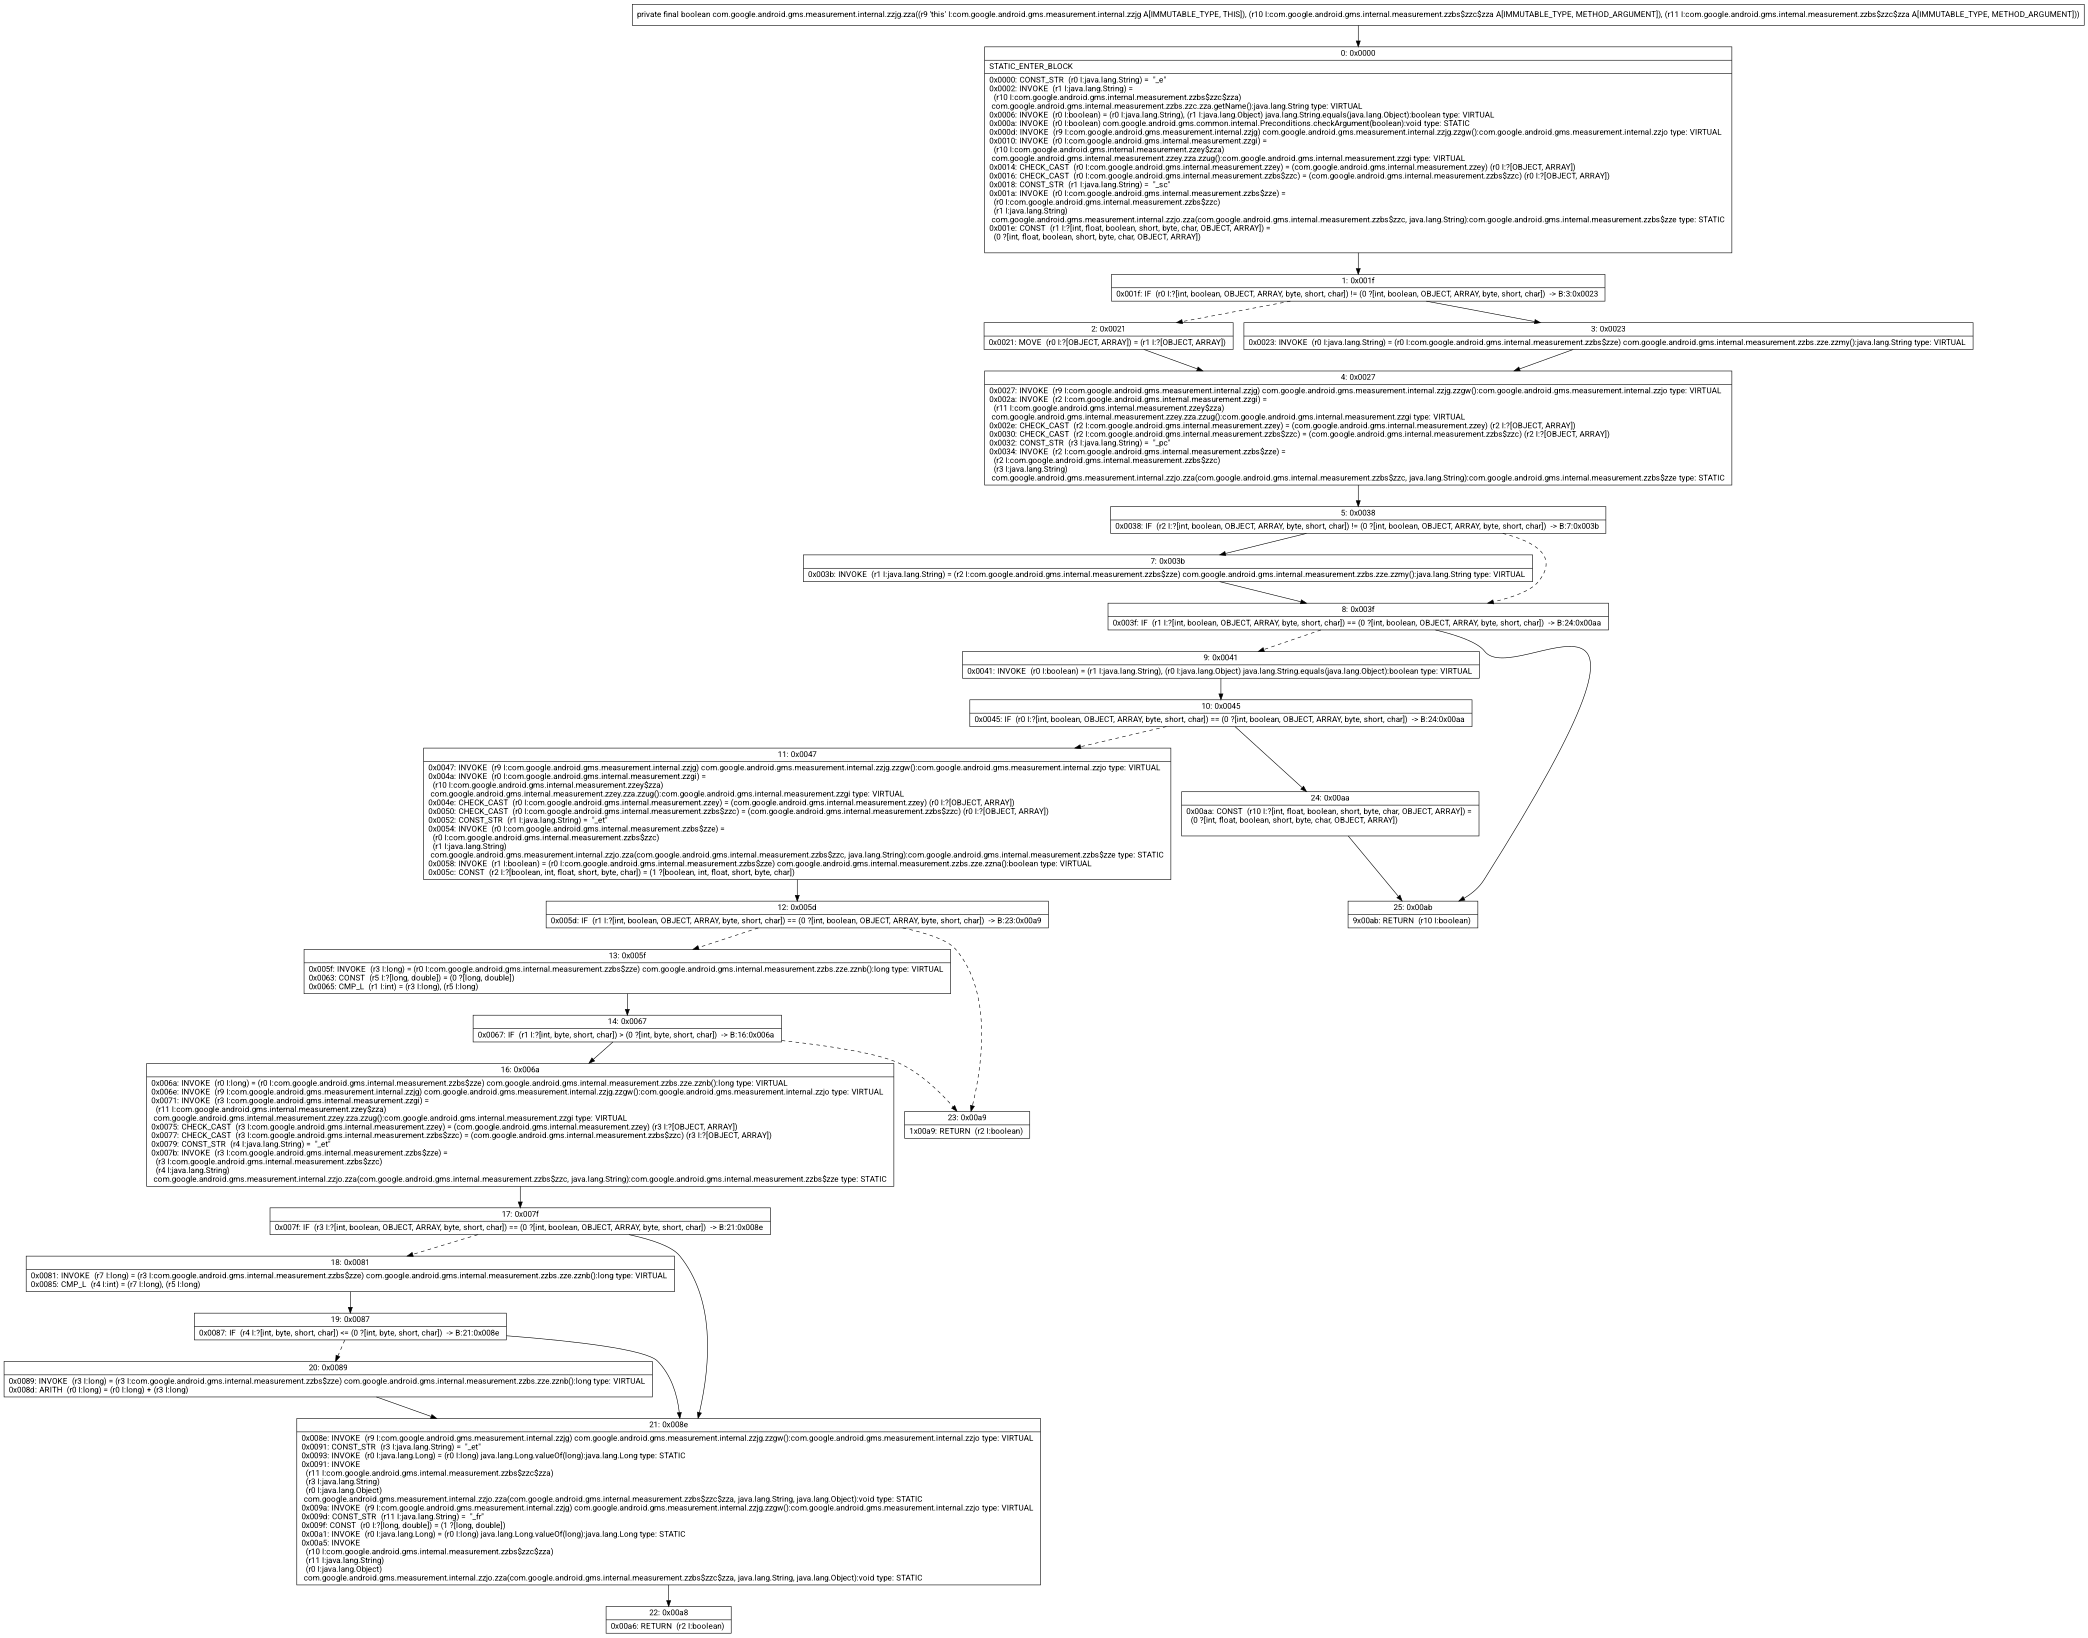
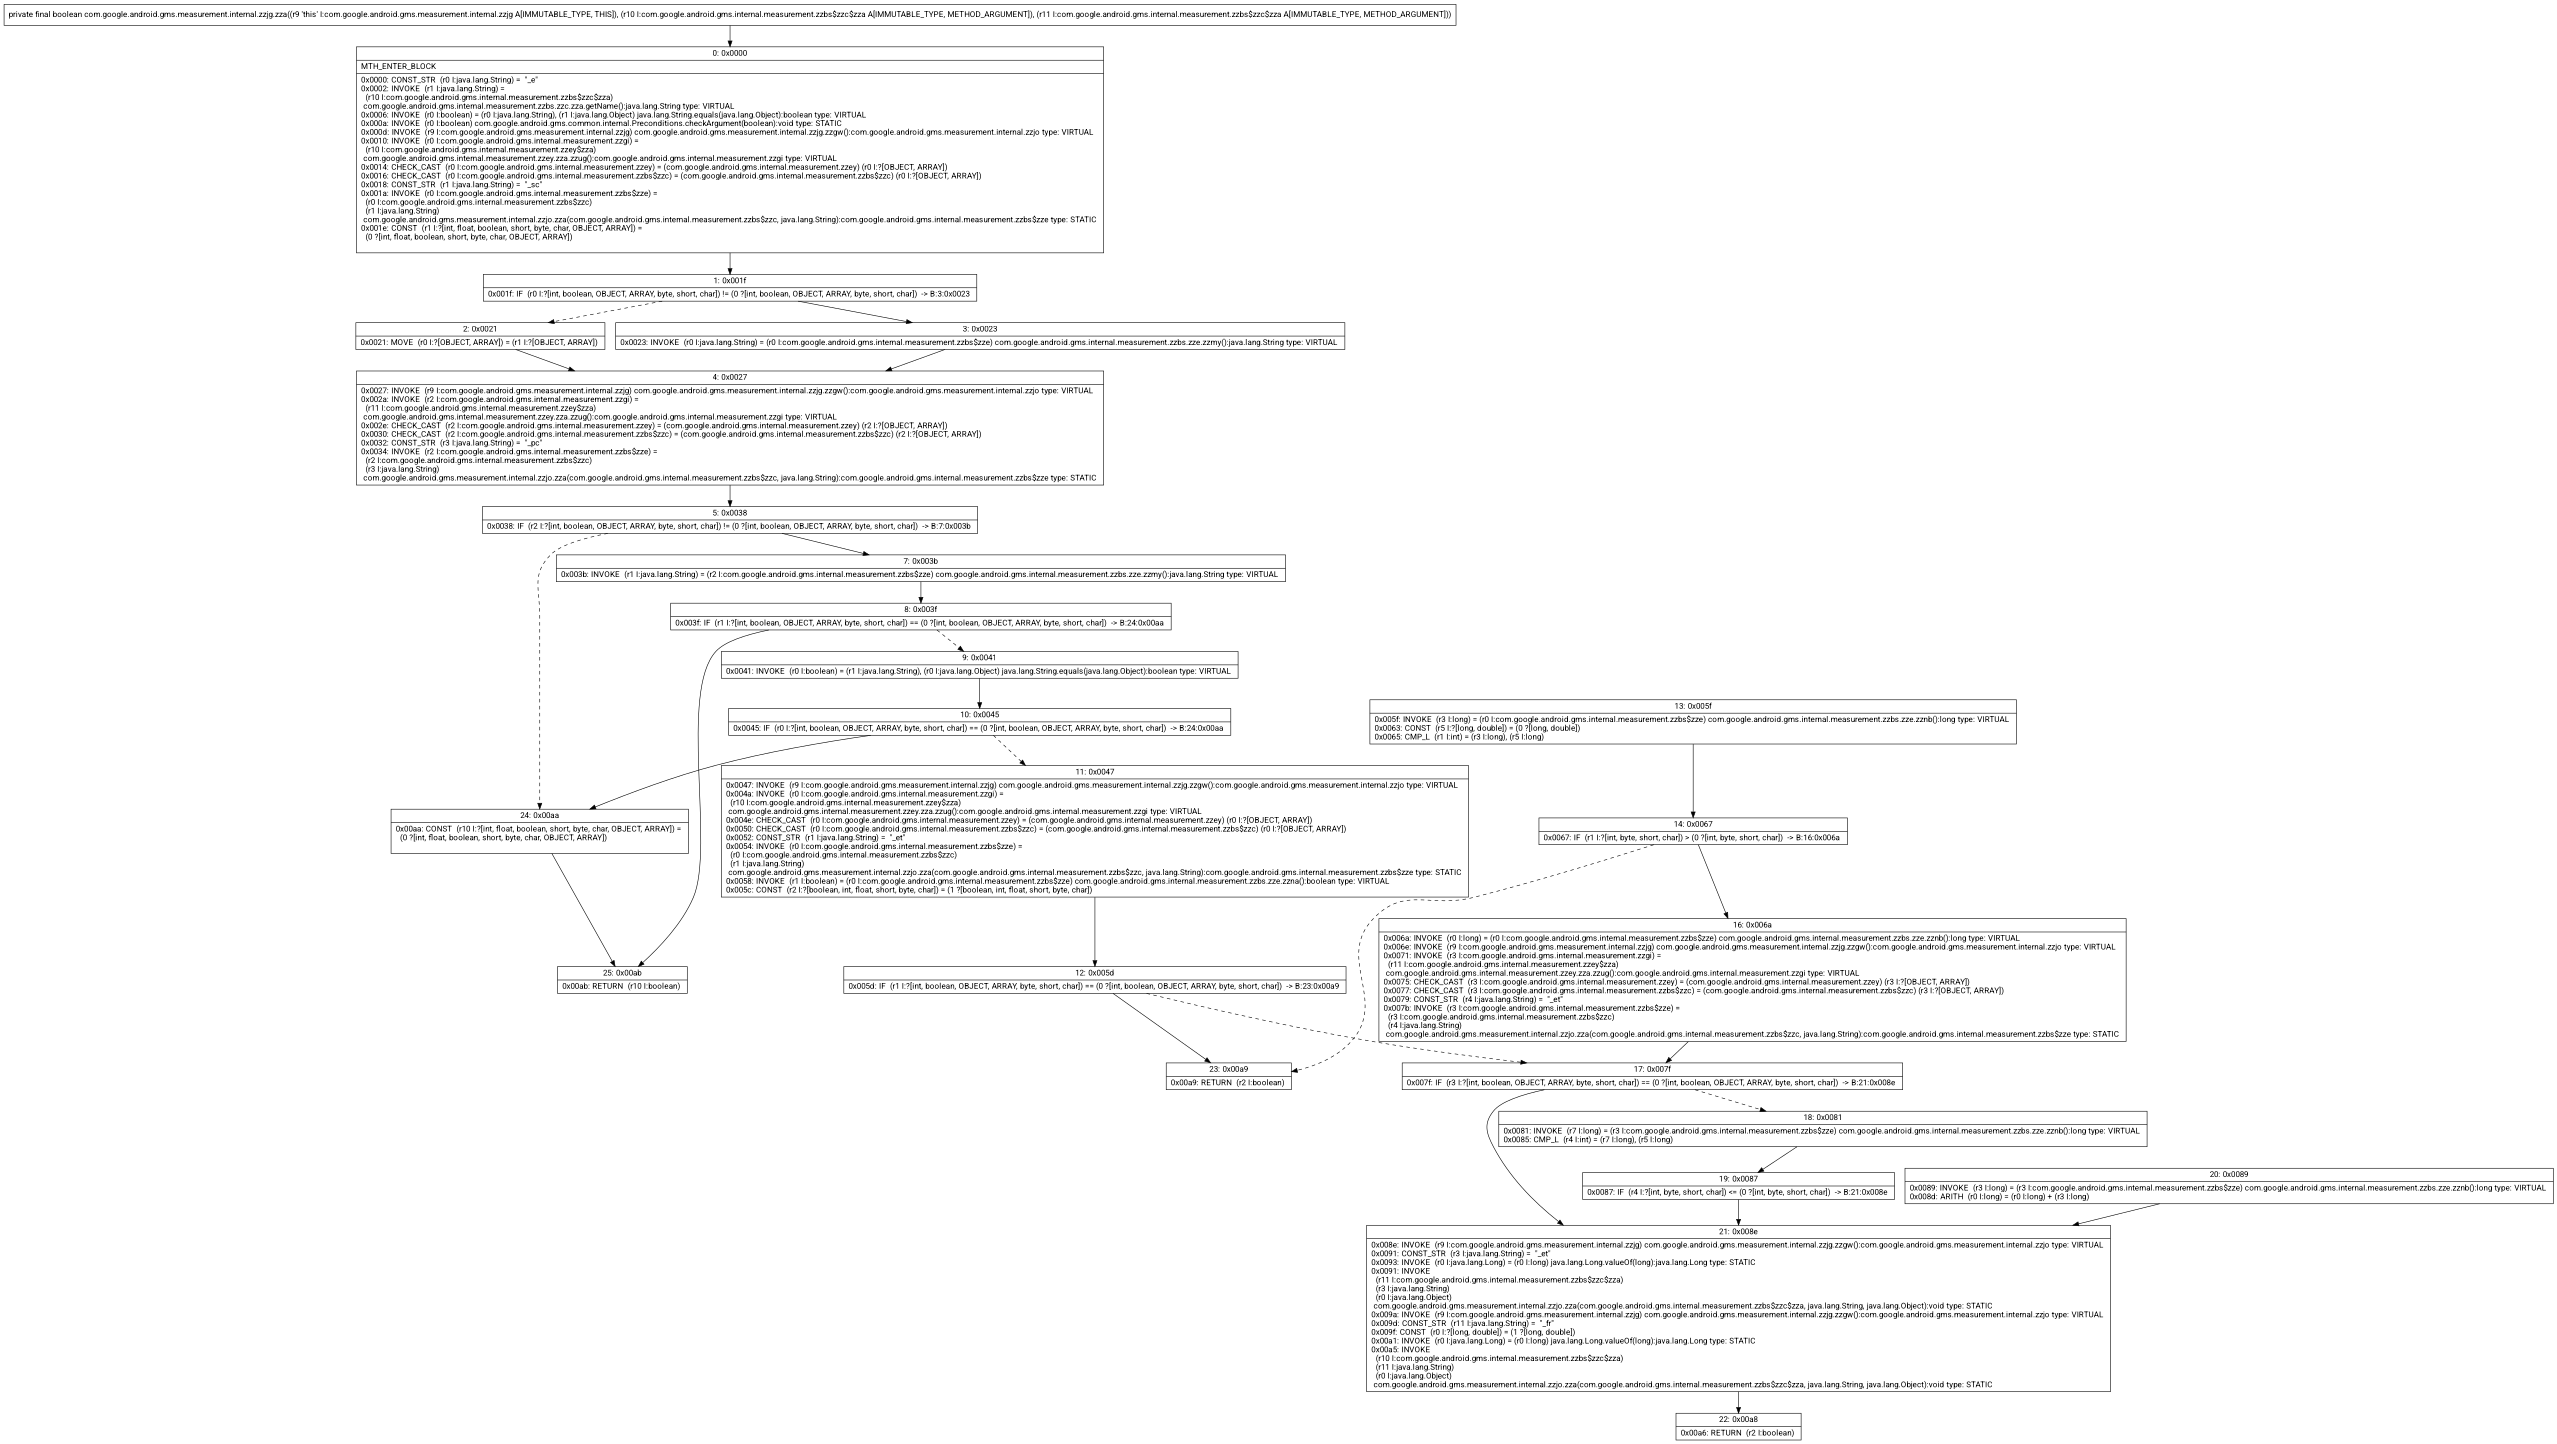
node "0: 0x0000": text "STATIC_ENTER_BLOCK" -> "MTH_ENTER_BLOCK"
edge "5: 0x0038" -> "8: 0x003f": now "5: 0x0038" -> "24: 0x00aa"
node "25: 0x00ab": text "9x00ab: RETURN  (r10 I:boolean)" -> "0x00ab: RETURN  (r10 I:boolean)"
edge "12: 0x005d" -> "13: 0x005f": now "12: 0x005d" -> "17: 0x007f"
edge "12: 0x005d" -> "23: 0x00a9": style dashed -> solid
node "23: 0x00a9": text "1x00a9: RETURN  (r2 I:boolean)" -> "0x00a9: RETURN  (r2 I:boolean)"
edge "19: 0x0087" -> "20: 0x0089": removed
